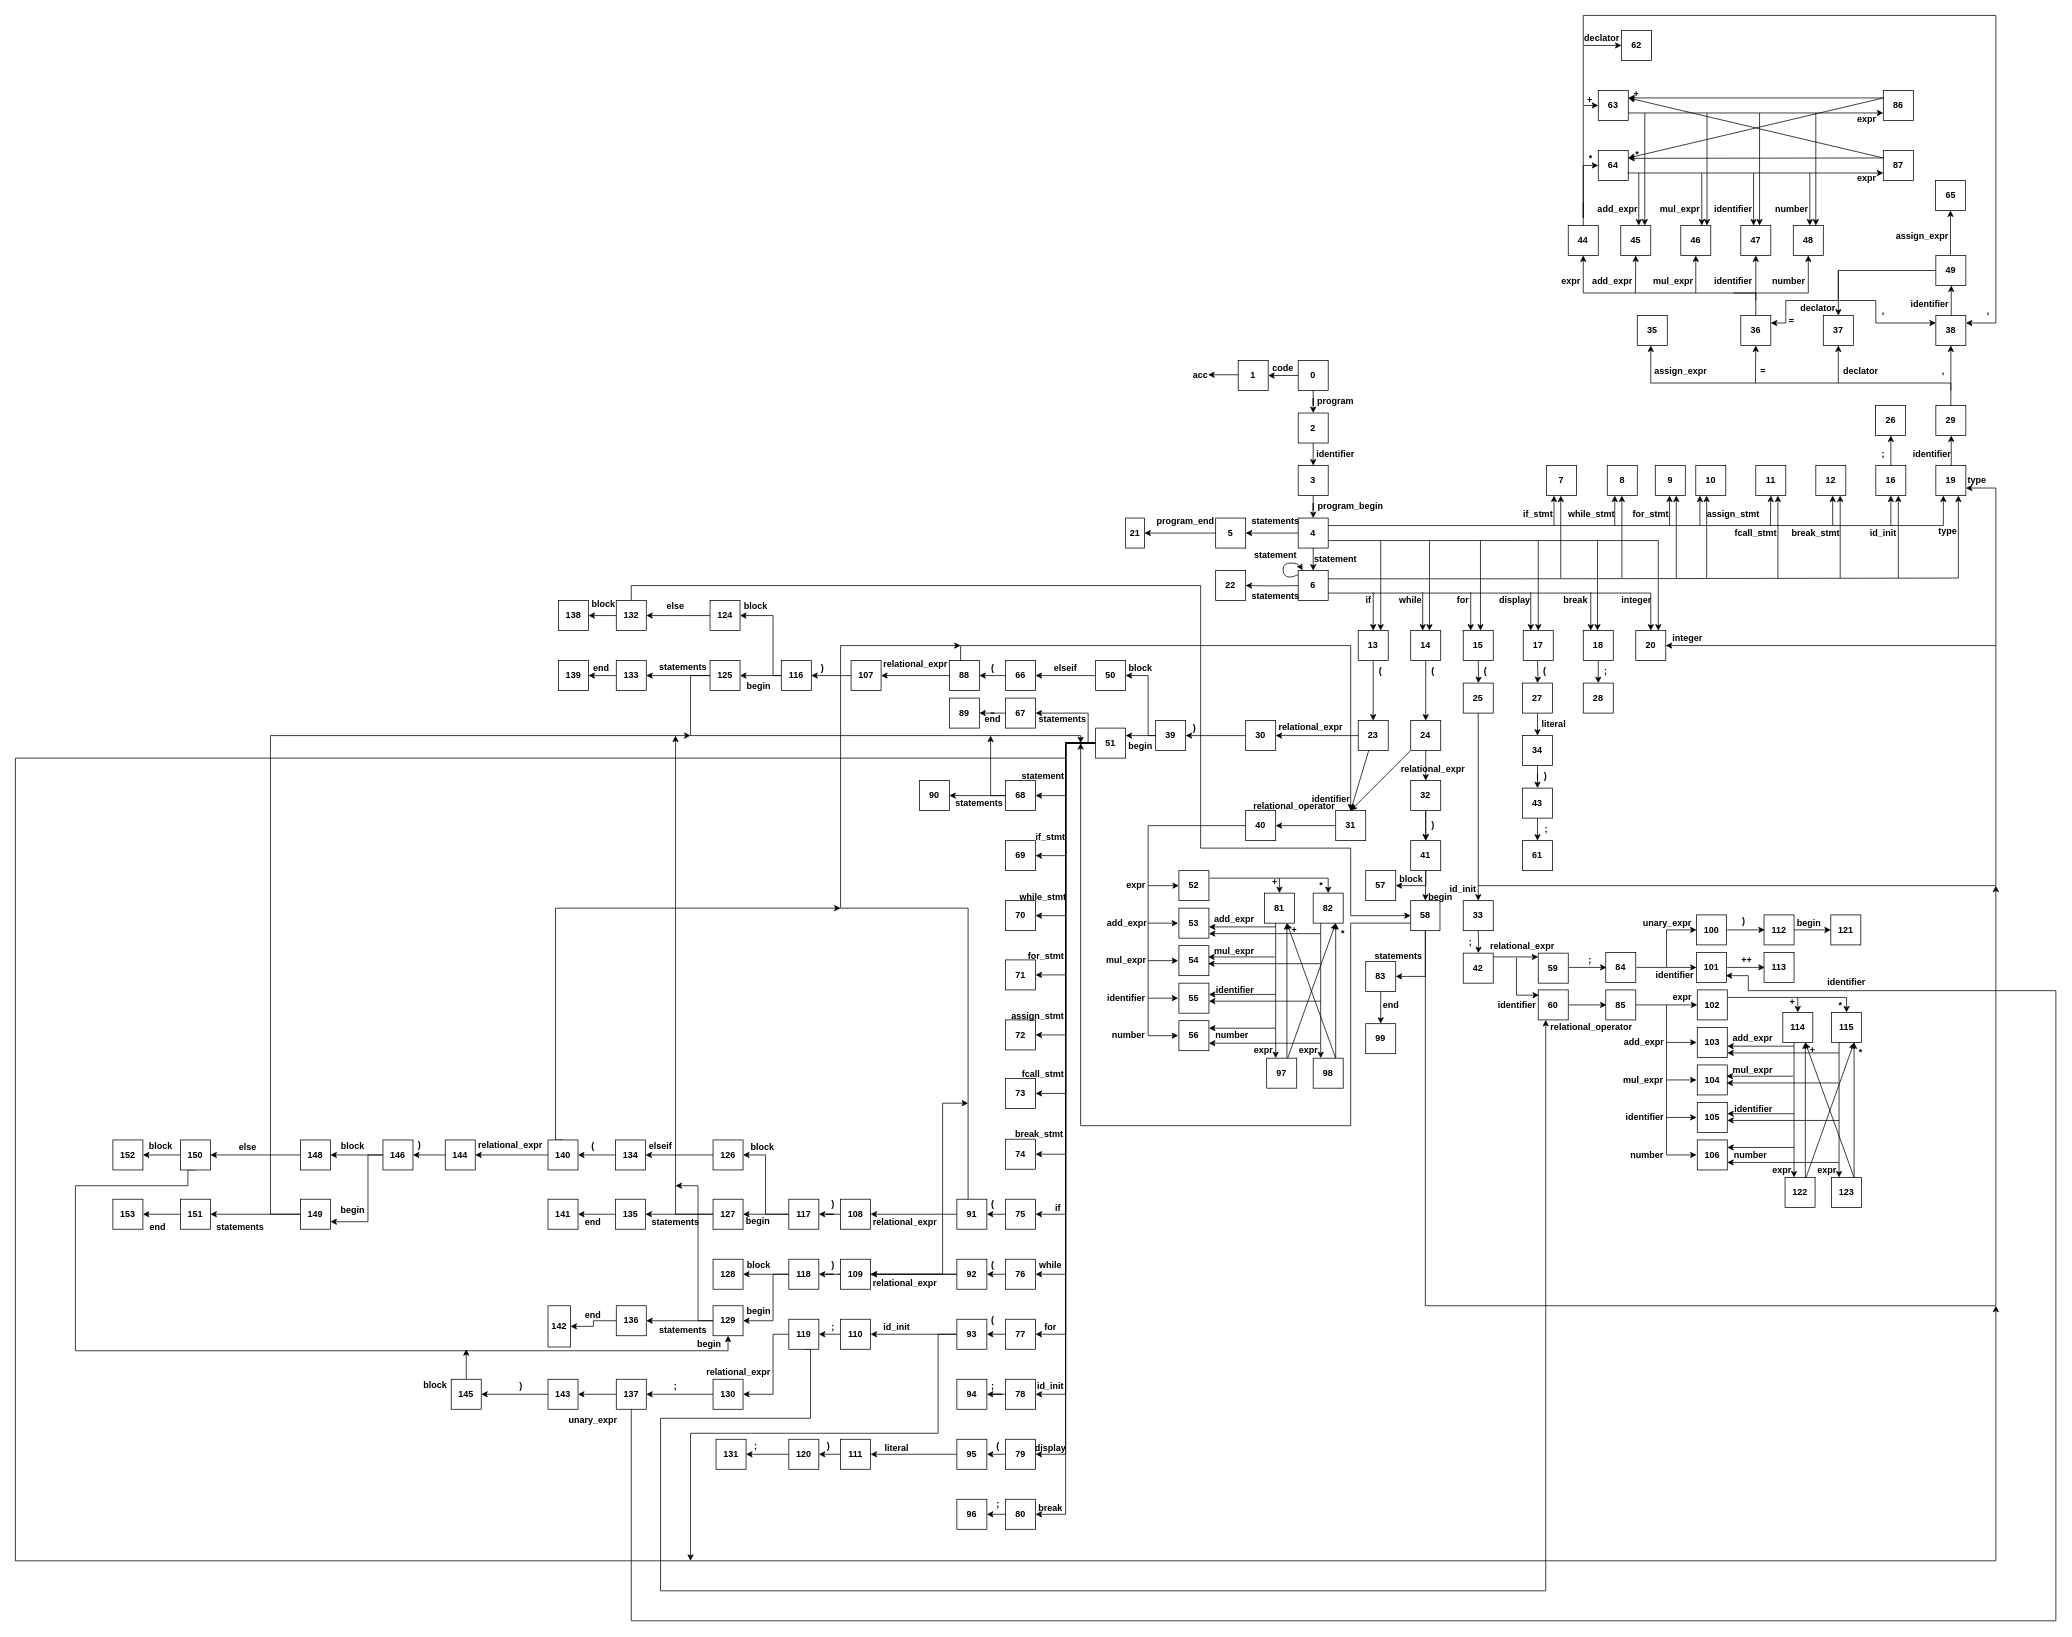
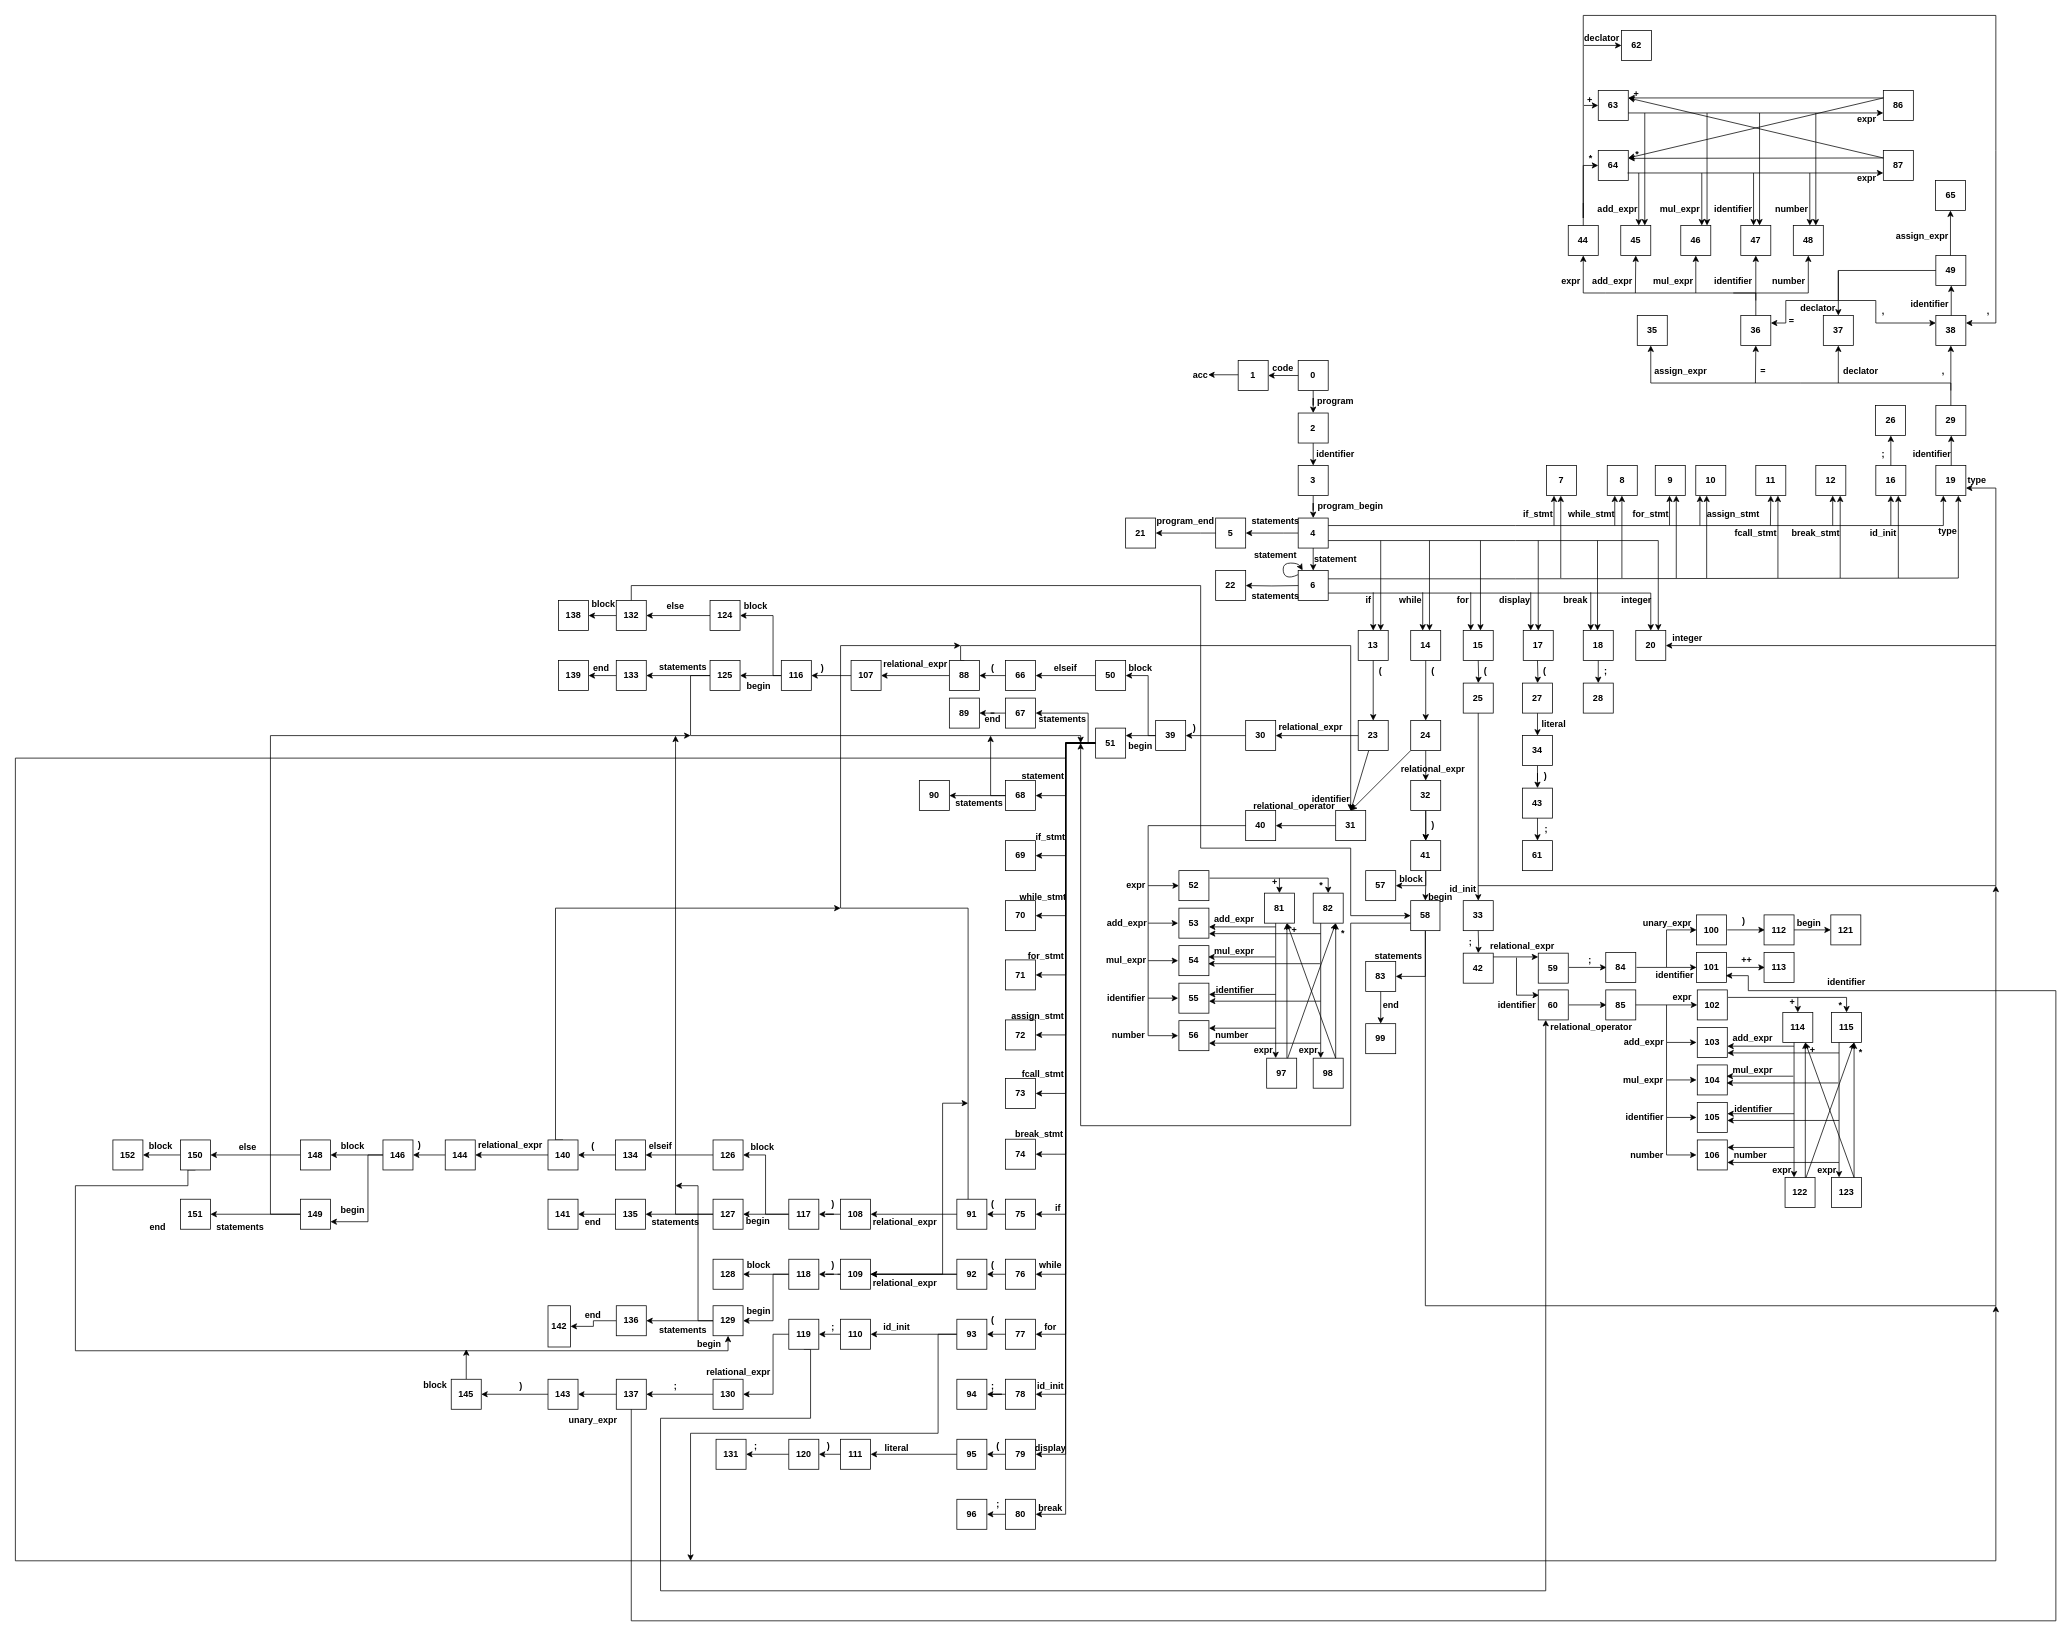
node "21": size 19x30 -> 30x30
node "153": removed
edge "151" -> "153": removed
